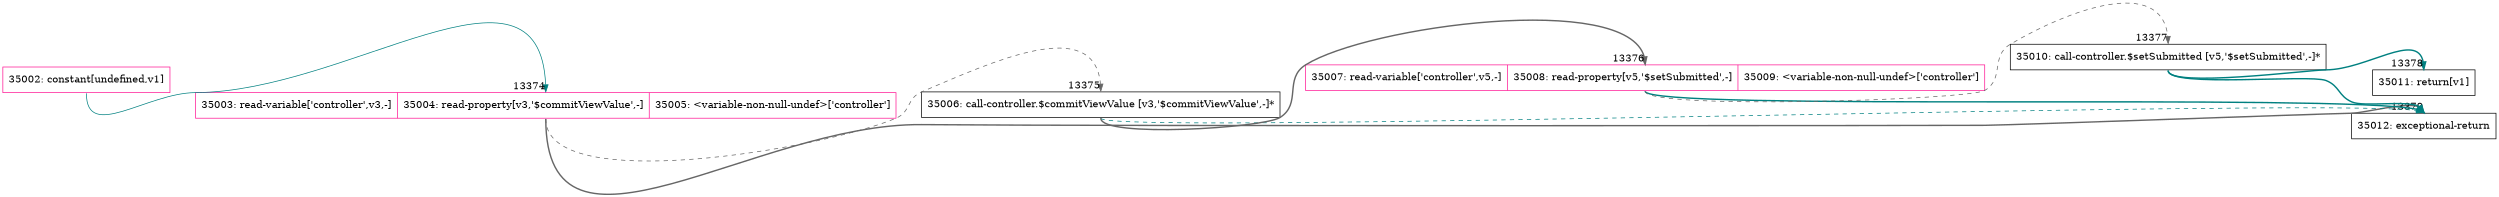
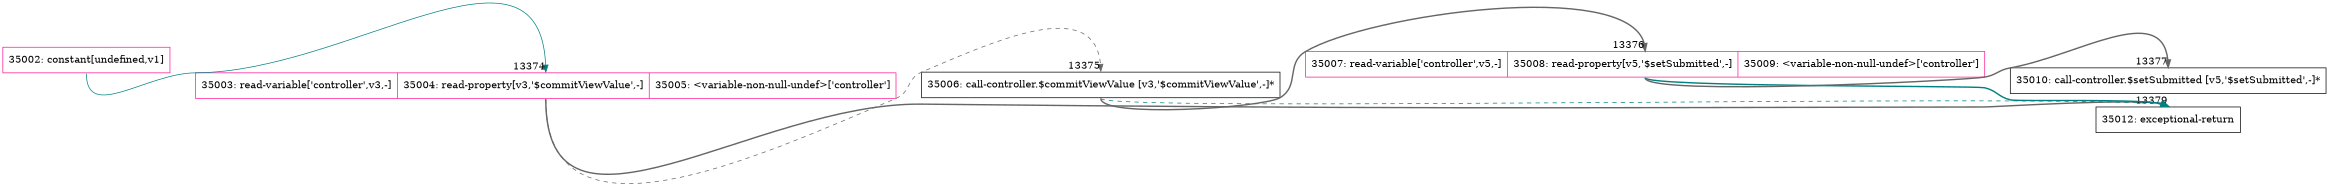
edge "35010: call-controller.$setSubmitted [v5,'$setSubmitted',-]*" -> "35012: exceptional-return": removed
node "35011: return[v1]": removed
edge "35007: read-variable['controller',v5,-]" -> "35010: call-controller.$setSubmitted [v5,'$setSubmitted',-]*": style dashed -> bold
